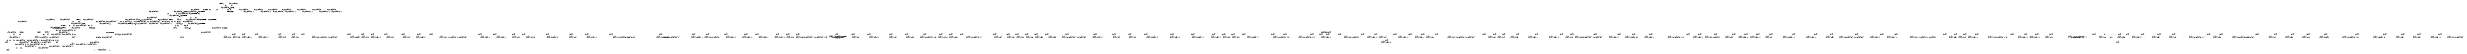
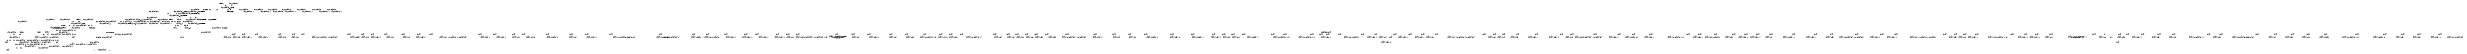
edge "(Call,data[l++] = 0x44)" -> "(Call,data[l++] = offset >> 32)": now "(MethodParameterIn,ut8 *data)" -> "(Call,data[l++] = offset >> 32)"
